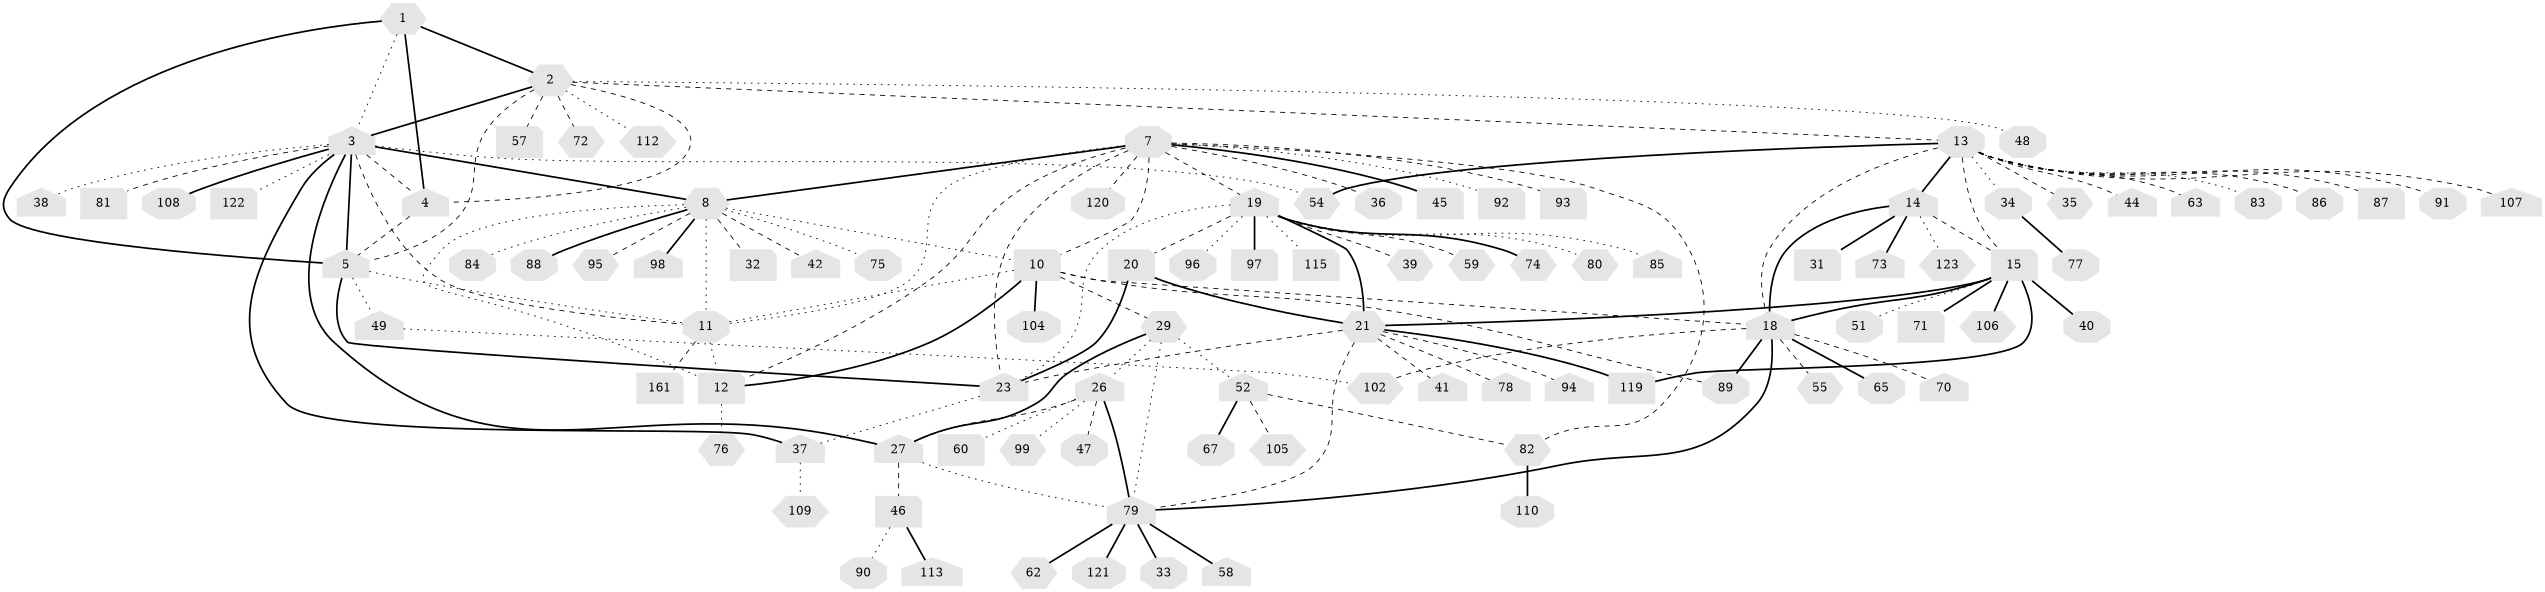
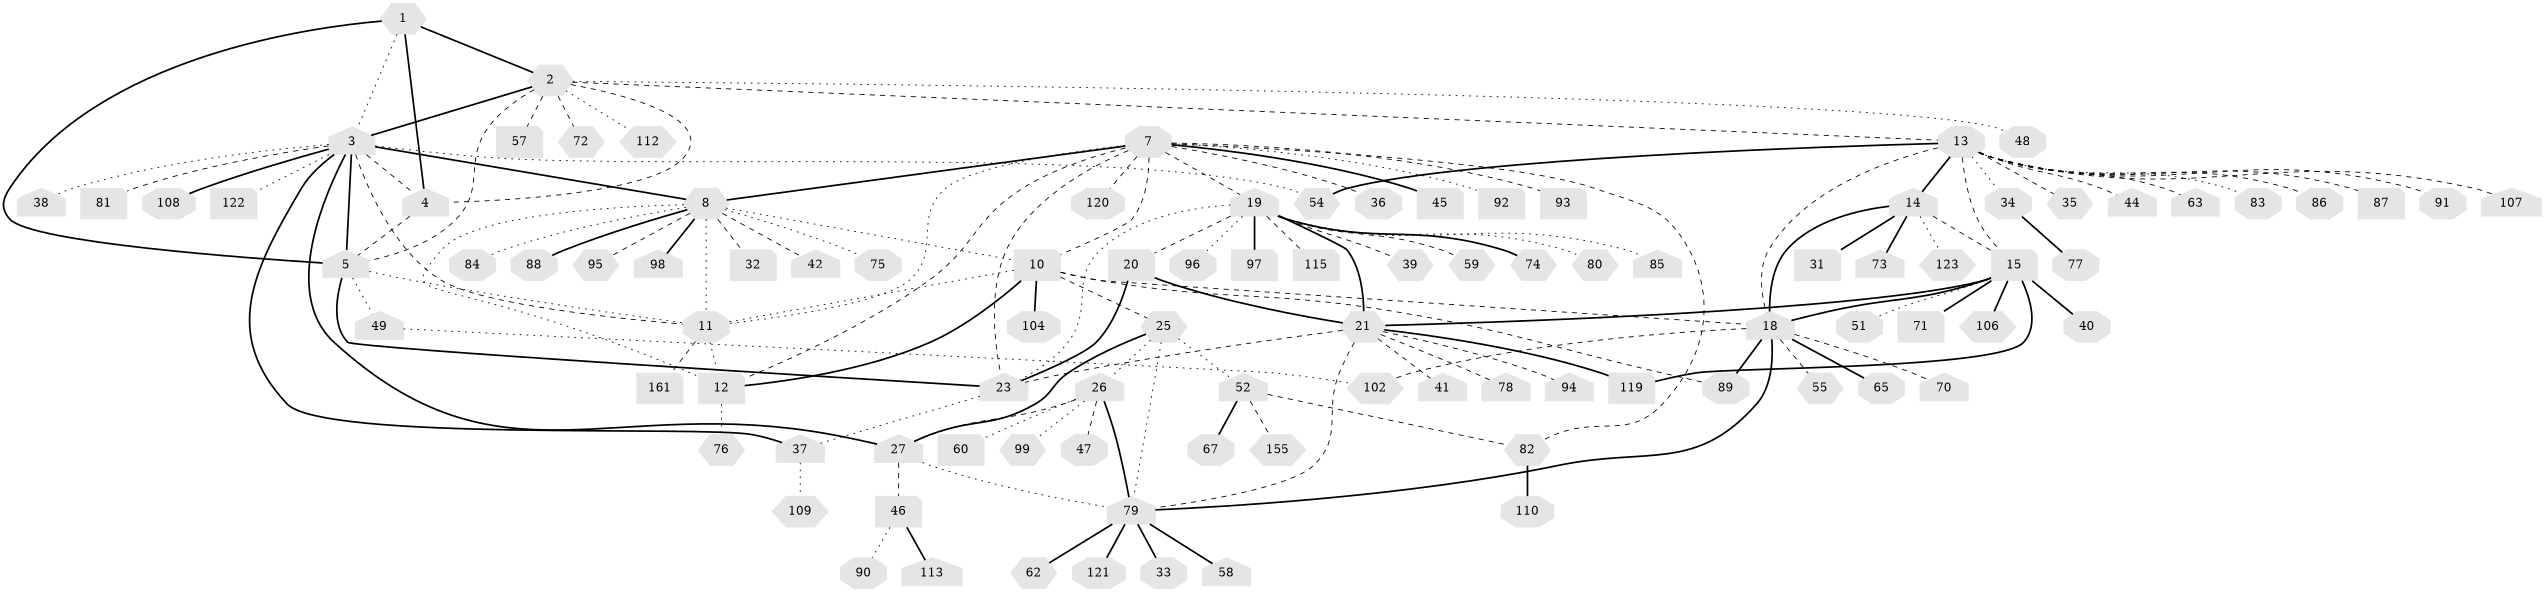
edge "19" -- "115": style dotted -> dashed
node "29": label "29" -> "25"
node "105": label "105" -> "155"
